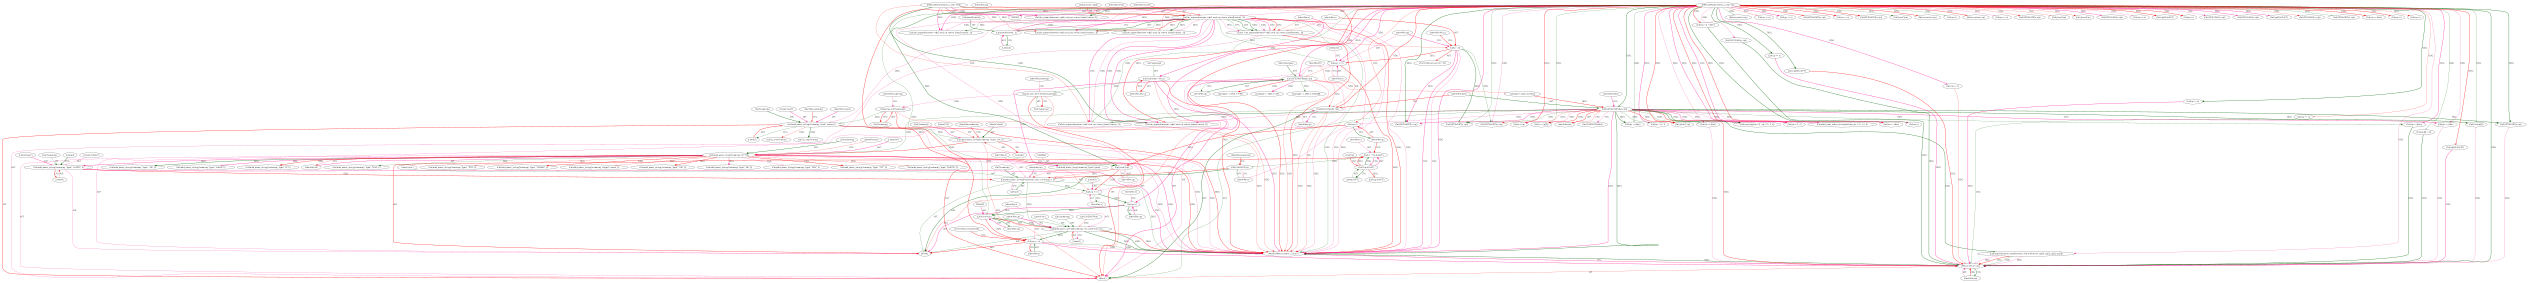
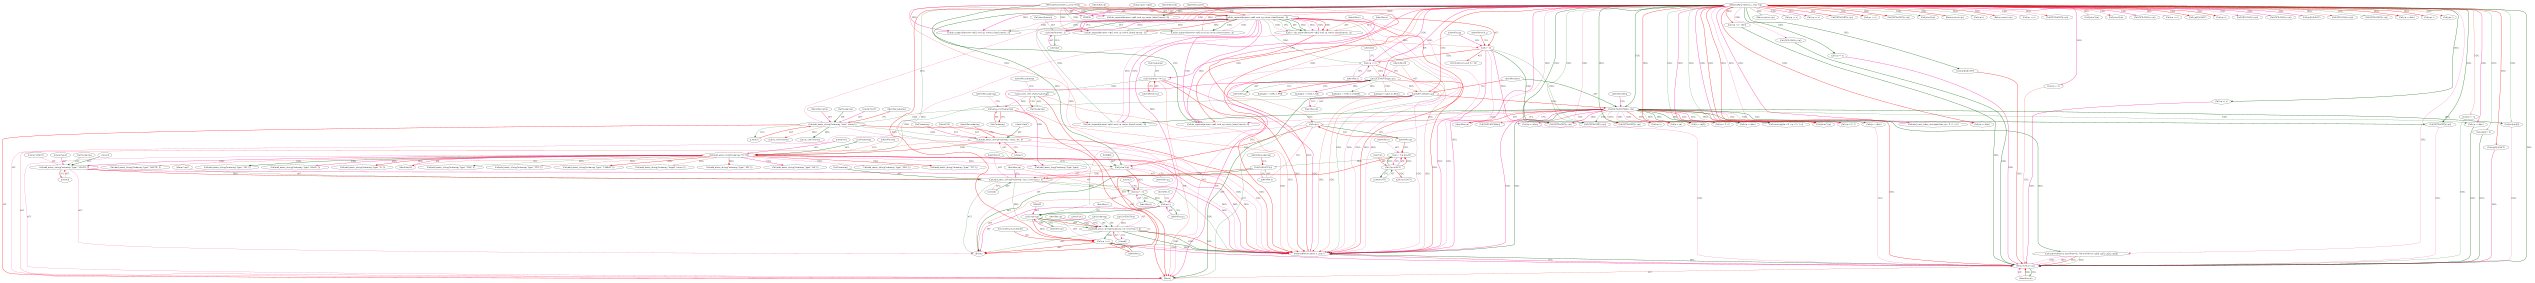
edge "(Call,sizeof(name))" -> "(Call,sizeof(name) - 2)": style bold -> solid
node "(Identifier,type)": removed
edge "(Call,type != type_to_fetch)" -> "(Call,GETSHORT(dlen, cp))": now "(Call,GETLONG(ttl, cp))" -> "(Call,GETSHORT(dlen, cp))"
